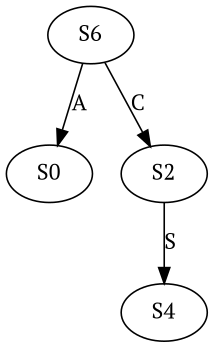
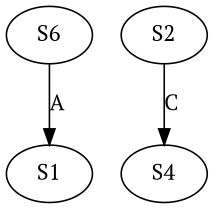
edge "S6" -> "S2": removed, label "C"
node "S0": label "S0" -> "S1"
edge "S2" -> "S4": label "S" -> "C"
